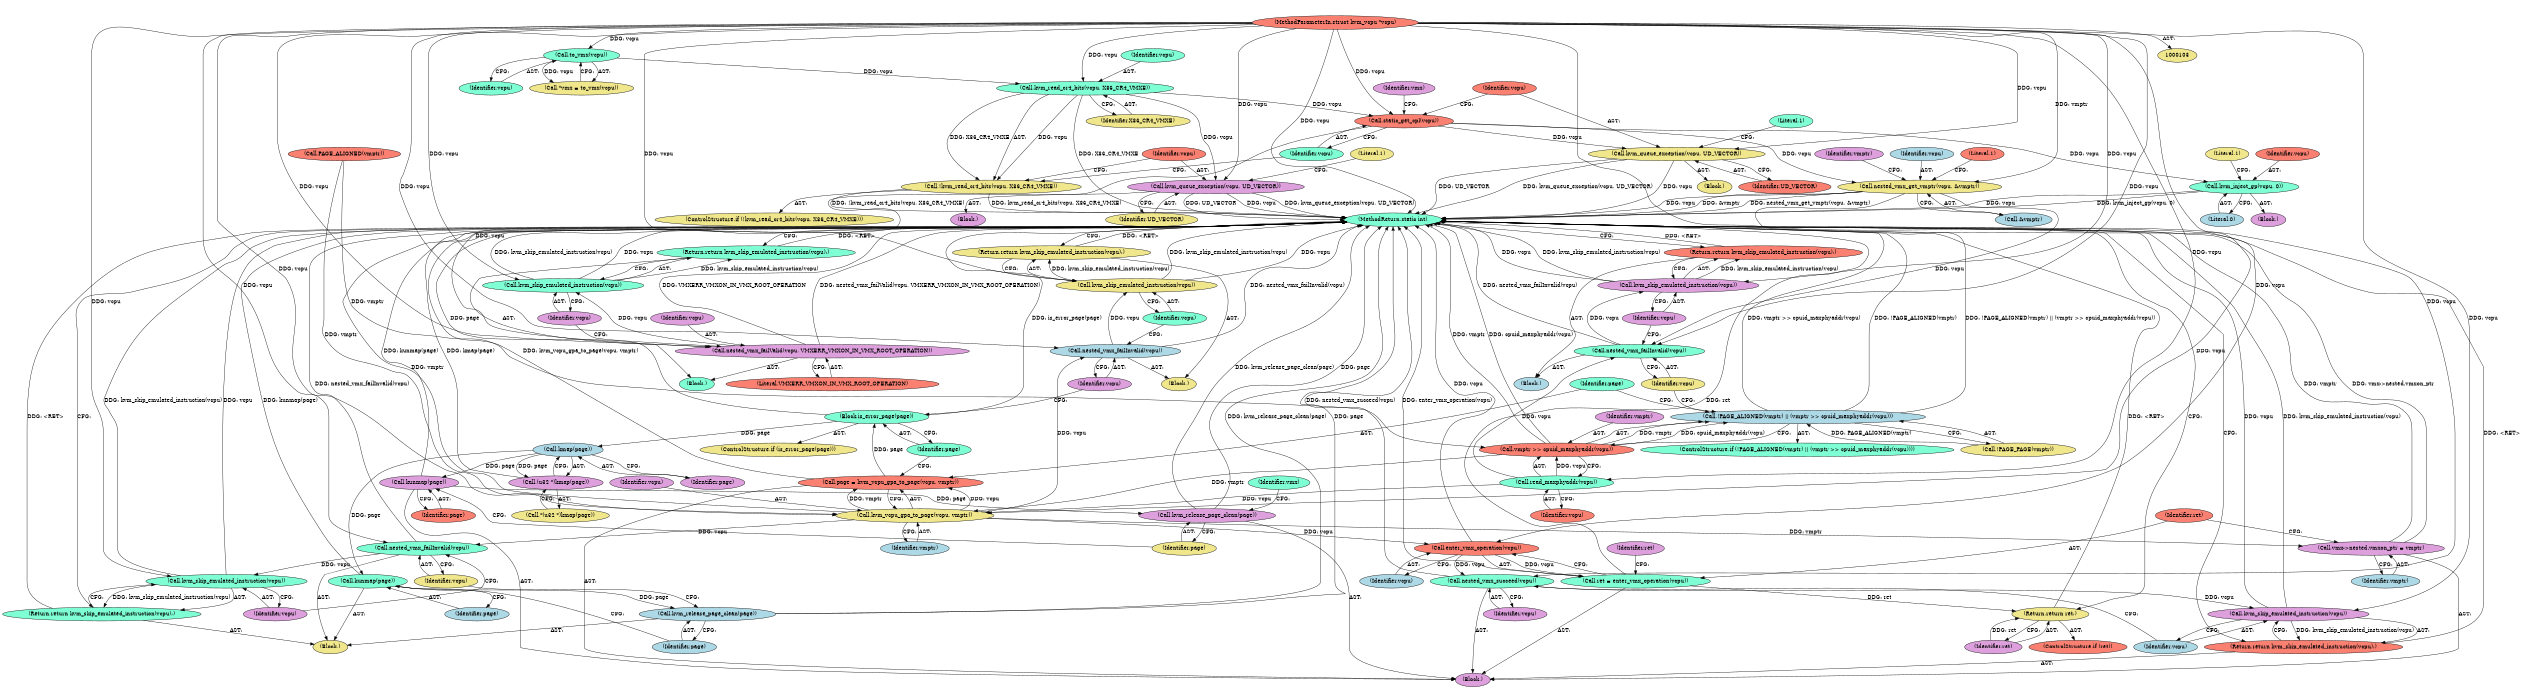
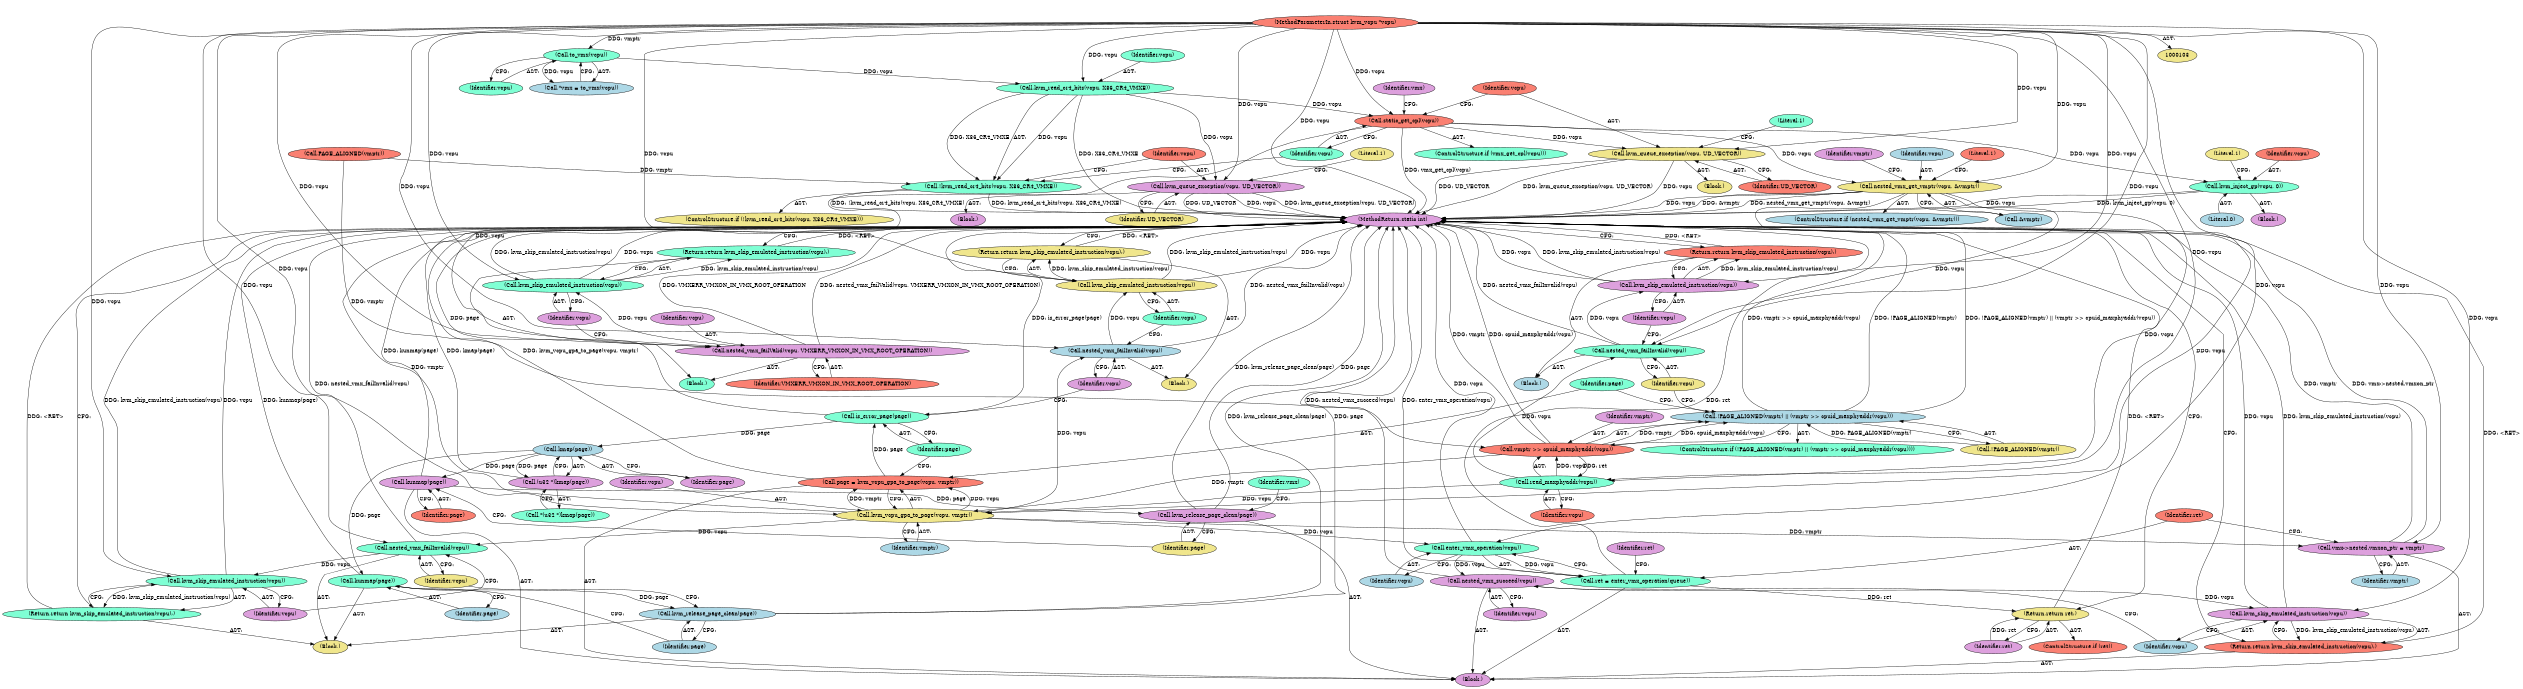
edge "(MethodParameterIn,struct kvm_vcpu *vcpu)" -> "(Call,to_vmx(vcpu))": label "DDG: vcpu" -> "DDG: vmptr"
node "(Call,*vmx = to_vmx(vcpu))": fillcolor khaki -> lightblue
edge "(MethodParameterIn,struct kvm_vcpu *vcpu)" -> "(Call,nested_vmx_get_vmptr(vcpu, &vmptr))": label "DDG: vmptr" -> "DDG: vcpu"
node "(Identifier,X86_CR4_VMXE)": removed
node "(ControlStructure,if (vmx_get_cpl(vcpu)))": added
edge "(Call,static_get_cpl(vcpu))" -> "(MethodReturn,static int)": added, label "DDG: vmx_get_cpl(vcpu)"
node "(Call,!kvm_read_cr4_bits(vcpu, X86_CR4_VMXE))": fillcolor khaki -> aquamarine
edge "(Call,kvm_inject_gp(vcpu, 0))" -> "(Literal,0)": removed, label "CFG:"
node "(MethodReturn,static int)": fillcolor aquamarine -> plum
node "(ControlStructure,if (nested_vmx_get_vmptr(vcpu, &vmptr)))": added
edge "(MethodParameterIn,struct kvm_vcpu *vcpu)" -> "(Call,nested_vmx_succeed(vcpu))": now "(MethodParameterIn,struct kvm_vcpu *vcpu)" -> "(Call,vmx->nested.vmxon_ptr = vmptr)"
node "(Literal,VMXERR_VMXON_IN_VMX_ROOT_OPERATION)": label "(Literal,VMXERR_VMXON_IN_VMX_ROOT_OPERATION)" -> "(Identifier,VMXERR_VMXON_IN_VMX_ROOT_OPERATION)"
node "(Block,is_error_page(page))": label "(Block,is_error_page(page))" -> "(Call,is_error_page(page))"
edge "(Call,nested_vmx_get_vmptr(vcpu, &vmptr))" -> "(Call,read_maxphyaddr(vcpu))": added, label "DDG: vcpu"
node "(ControlStructure,if (is_error_page(page)))": removed
node "(Call,!PAGE_PAGE(vmptr))": label "(Call,!PAGE_PAGE(vmptr))" -> "(Call,!PAGE_ALIGNED(vmptr))"
edge "(Call,PAGE_ALIGNED(vmptr))" -> "(Call,kvm_vcpu_gpa_to_page(vcpu, vmptr))": now "(Call,PAGE_ALIGNED(vmptr))" -> "(Call,!kvm_read_cr4_bits(vcpu, X86_CR4_VMXE))"
edge "(Call,vmptr >> cpuid_maxphyaddr(vcpu))" -> "(Call,read_maxphyaddr(vcpu))": label "CFG: " -> "DDG: ret"
node "(Call,*(u32 *)kmap(page))": fillcolor khaki -> aquamarine
node "(Call,enter_vmx_operation(vcpu))": fillcolor salmon -> aquamarine
node "(Call,nested_vmx_succeed(vcpu))": fillcolor aquamarine -> plum
node "(Call,ret = enter_vmx_operation(vcpu))": label "(Call,ret = enter_vmx_operation(vcpu))" -> "(Call,ret = enter_vmx_operation(queue))"
